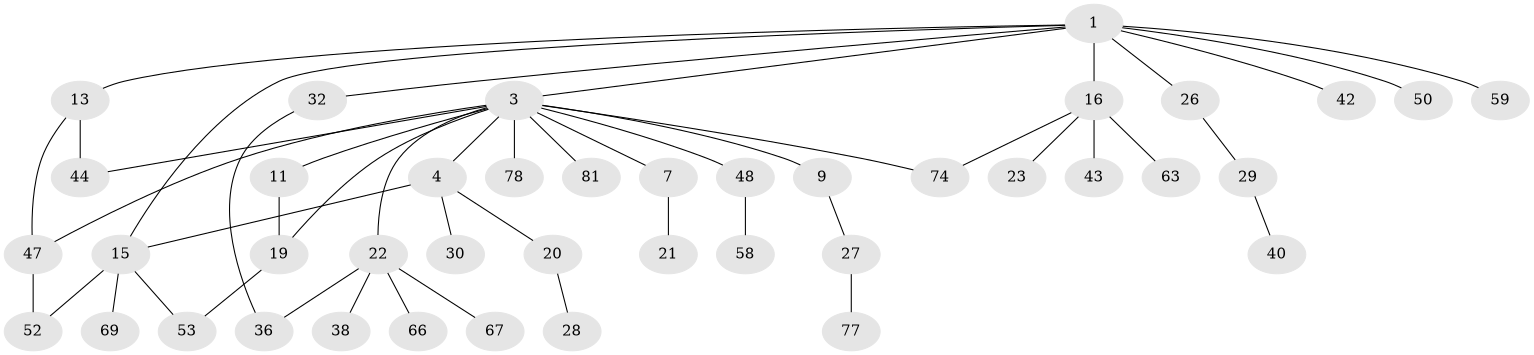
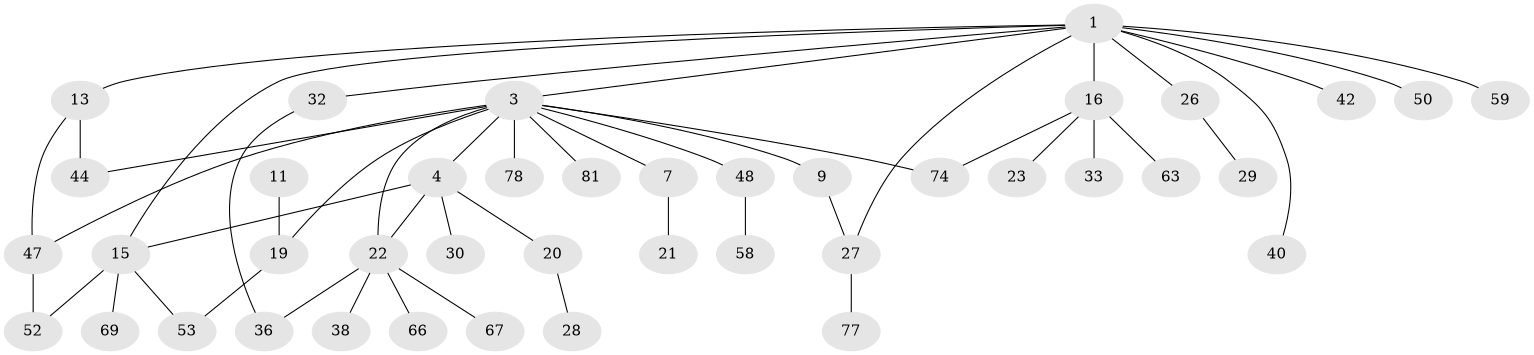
edge "1" -- "27": added
edge "3" -- "11": removed
node "43": label "43" -> "33"
edge "4" -- "22": added
edge "29" -- "40": now "1" -- "40"
